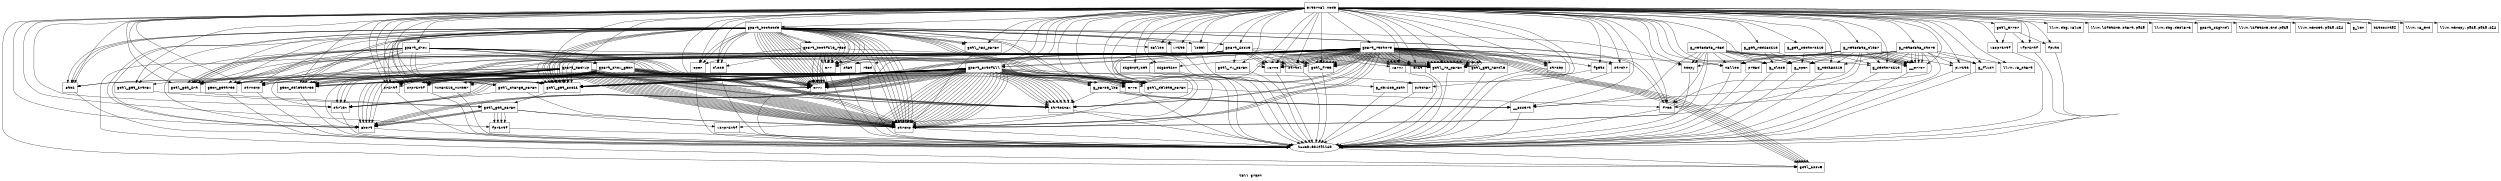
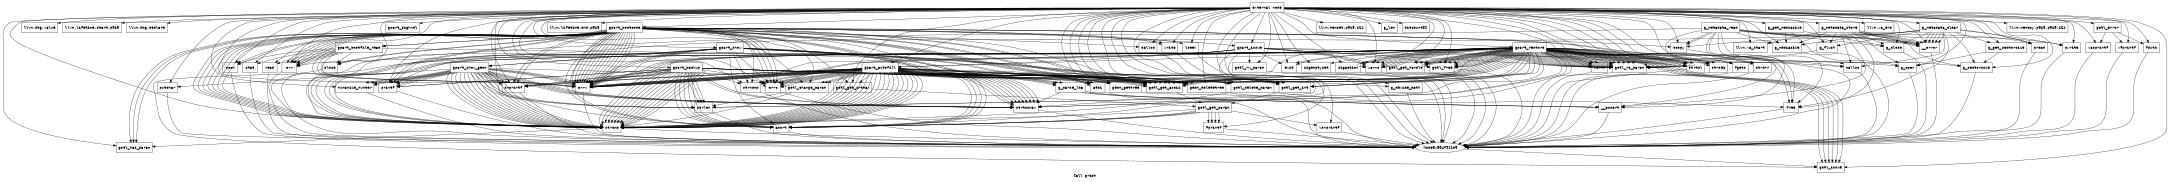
edge "g_metadata_clear" -> "g_open": now "g_metadata_clear" -> "g_get_sectorsize"
edge "gctl_has_param" -> "strcmp": reversed
edge "g_flush" -> "Node0x804f911d0": now "g_flush" -> "strtol"
